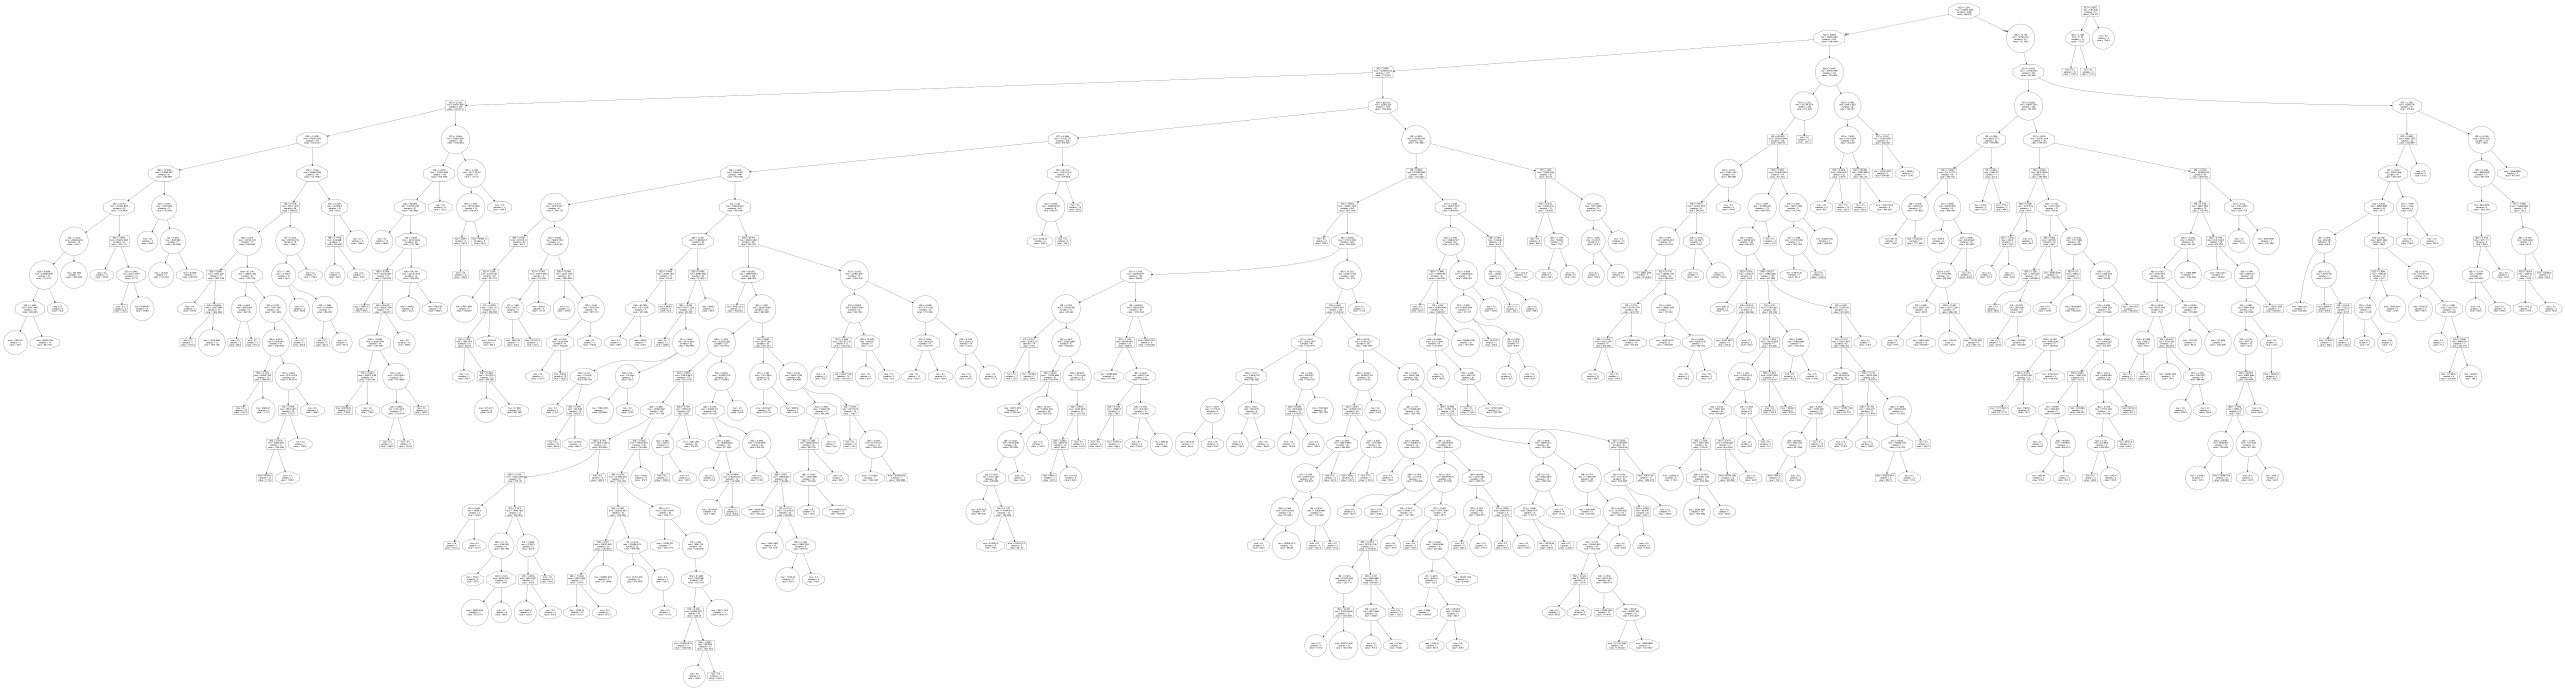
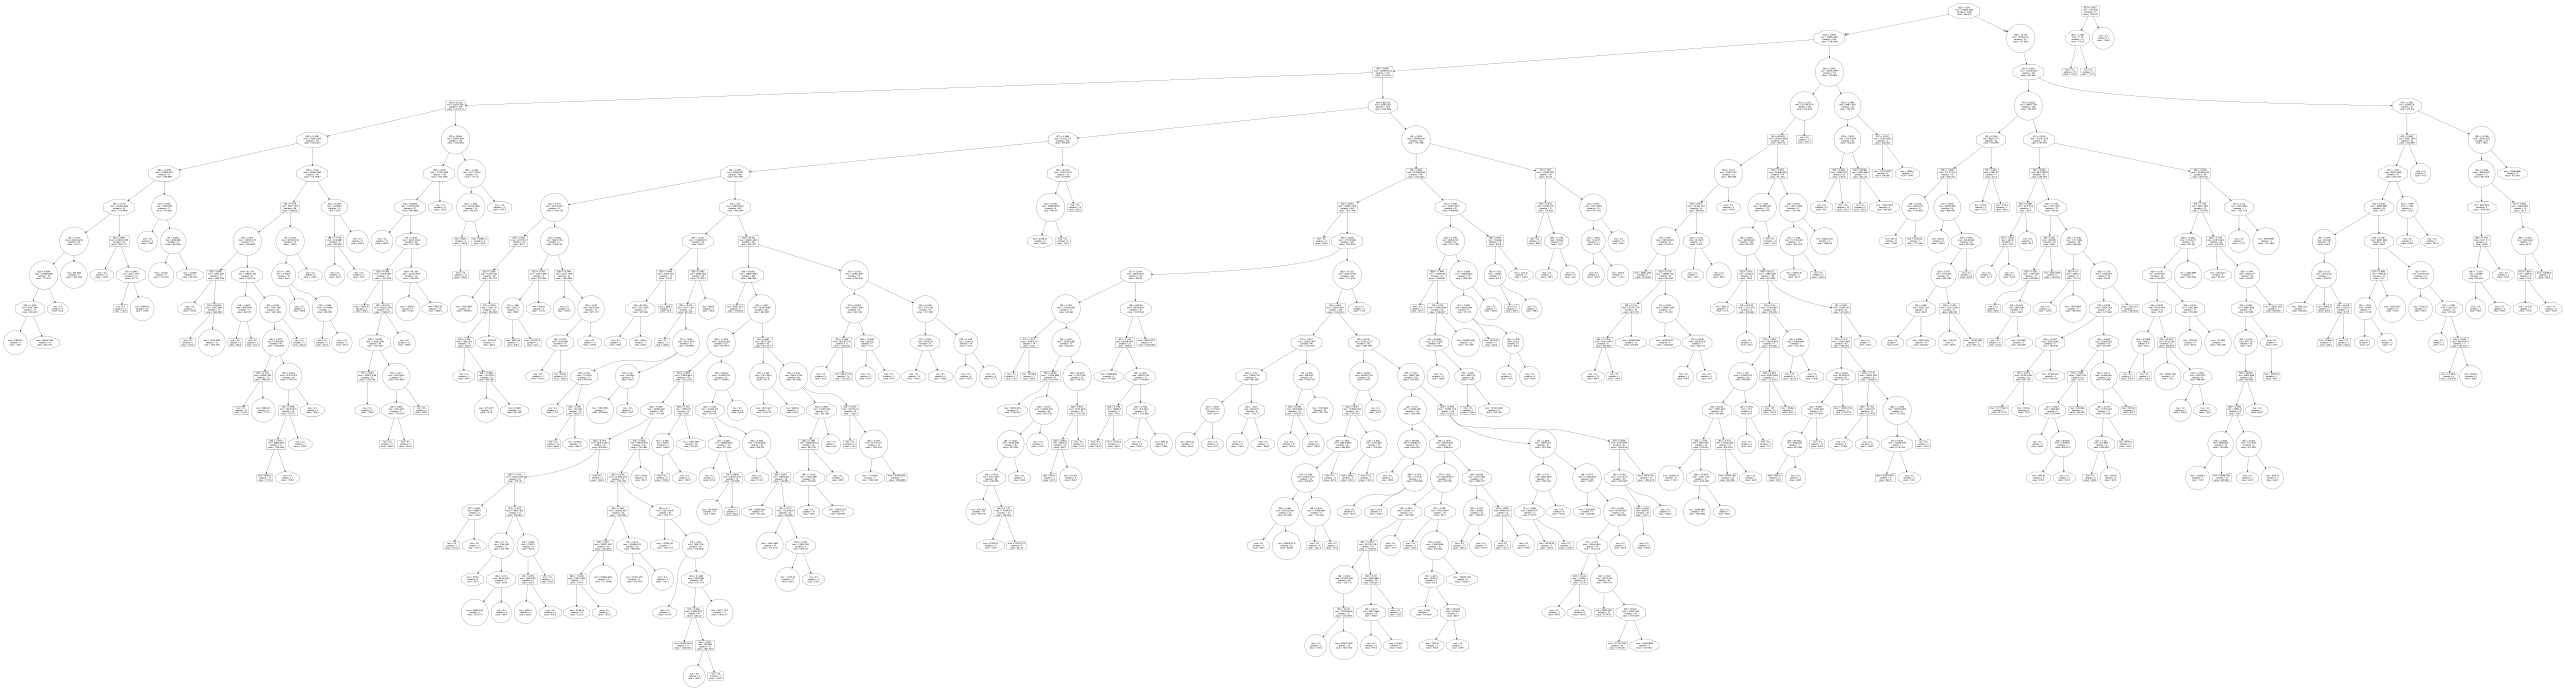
node "mse = 0.0 samples = 3 samples = 593.0": label "mse = 0.0 samples = 3 samples = 593.0" -> "mse = 0.0 samples = 3 value = 593.0"
edge "X[0] <= 0.1395 mse = 32324.96 samples = 10 value = 446.8" -> "mse = 3660.2222 samples = 3 value = 285.6667": now "X[0] <= 0.122 mse = 28713.551 samples = 7 value = 515.8571" -> "mse = 3660.2222 samples = 3 value = 285.6667"
node "mse = 97641.6875 samples = 4 value = 375.25": removed
node "mse = 334199.61 samples = 20 value = 1768.3": removed
edge "mse = 0.0 samples = 3 value = 1201.0" -> "mse = 0.0 samples = 3 value = 1615.0": now "X[7] <= 2.633 mse = 78541.795 samples = 38 value = 1246.6842" -> "mse = 0.0 samples = 3 value = 1615.0"
